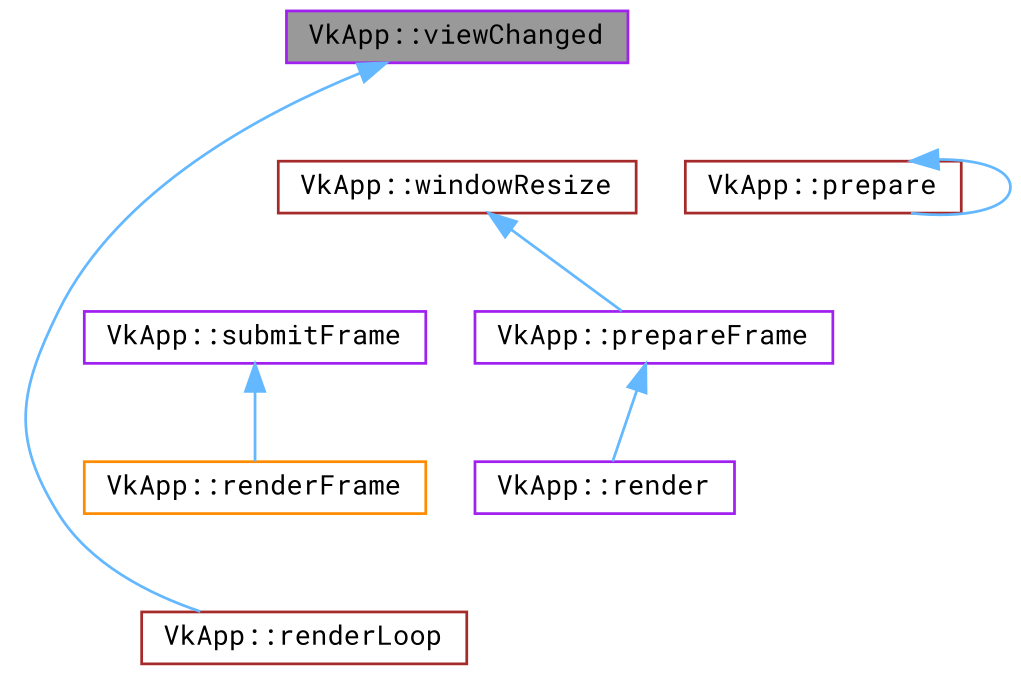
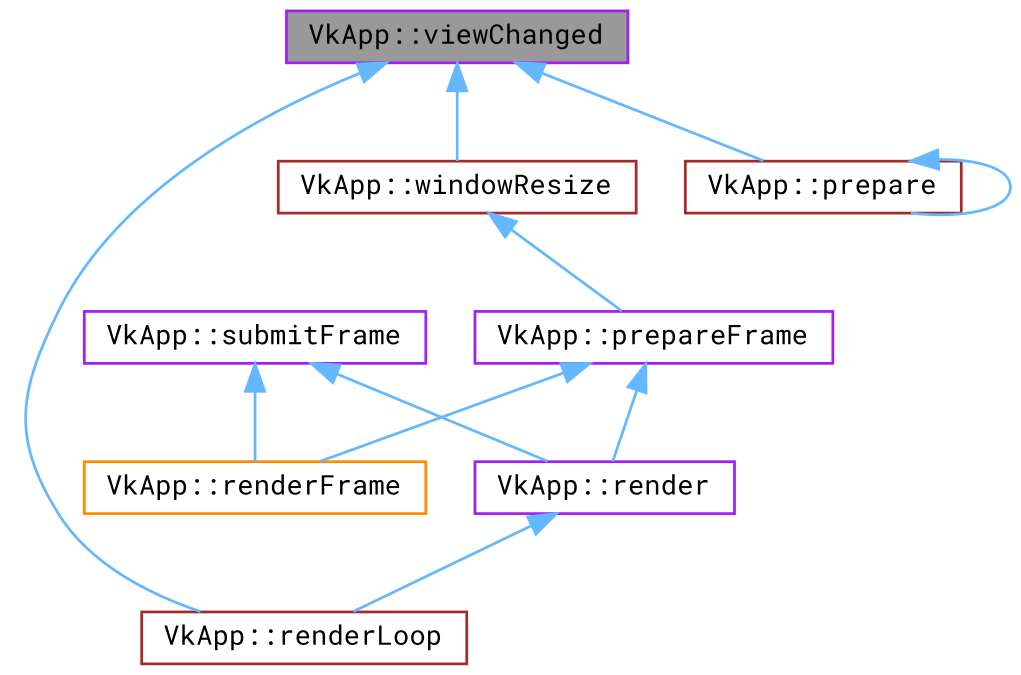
edge "VkApp::prepare" -> "VkApp::viewChanged": added
edge "VkApp::windowResize" -> "VkApp::viewChanged": added
edge "VkApp::render" -> "VkApp::submitFrame": added
edge "VkApp::renderFrame" -> "VkApp::prepareFrame": added
edge "VkApp::renderLoop" -> "VkApp::render": added
